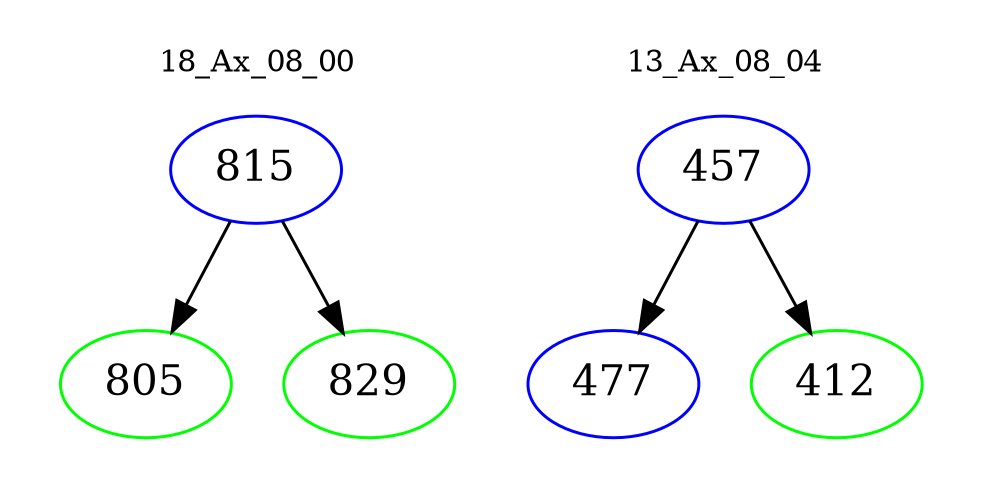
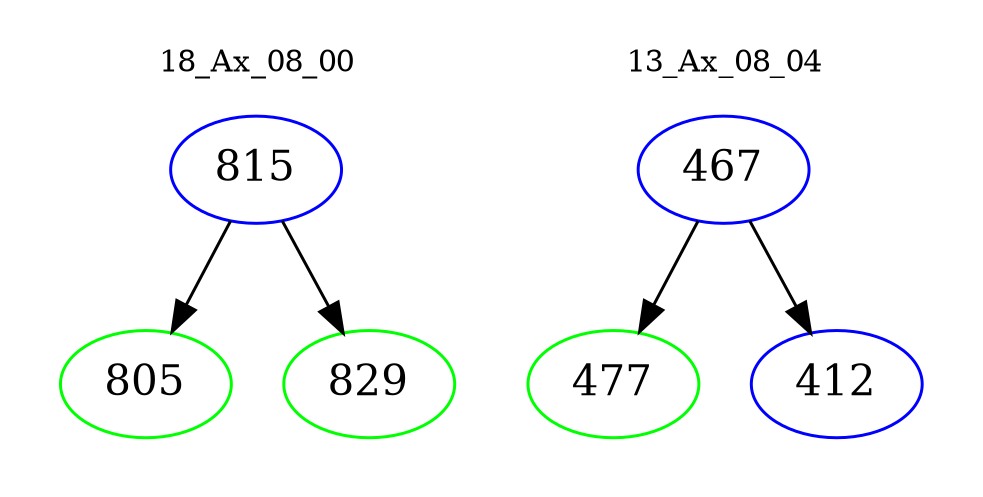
node "457": label "457" -> "467"
node "477": color blue -> green
node "412": color green -> blue
